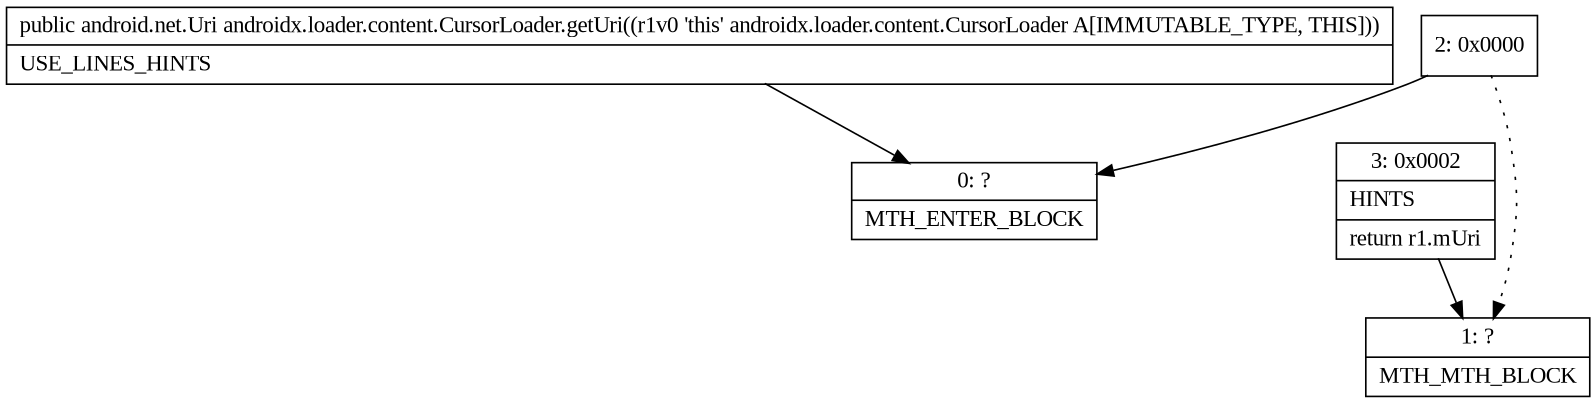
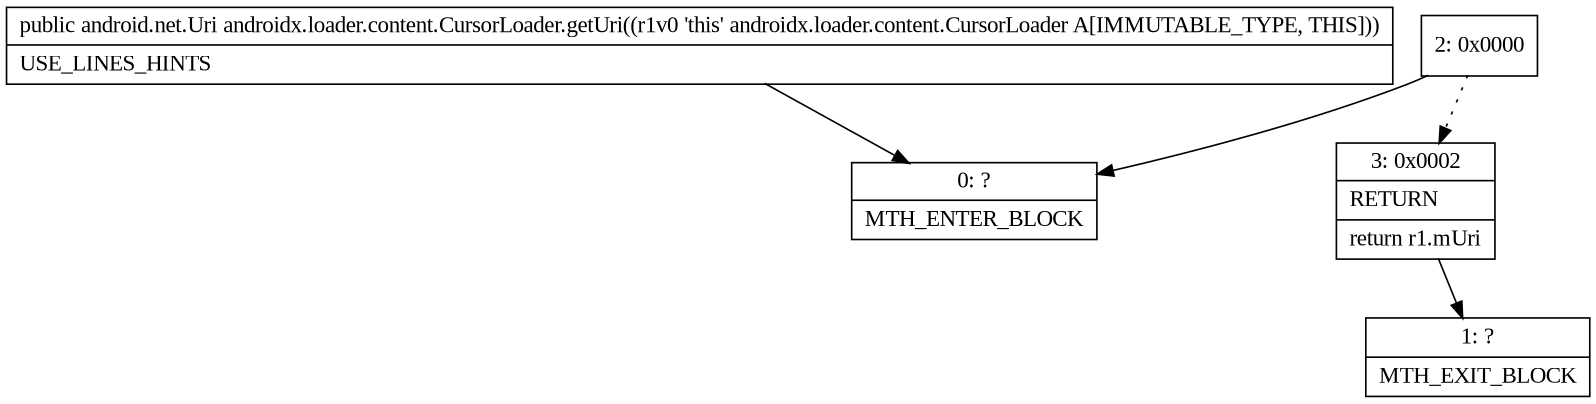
edge "2: 0x0000" -> "1: ?": now "2: 0x0000" -> "3: 0x0002"
node "3: 0x0002": text "HINTS" -> "RETURN"
node "1: ?": text "MTH_MTH_BLOCK" -> "MTH_EXIT_BLOCK"
